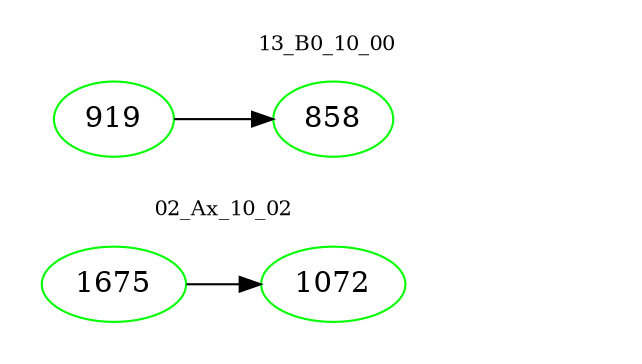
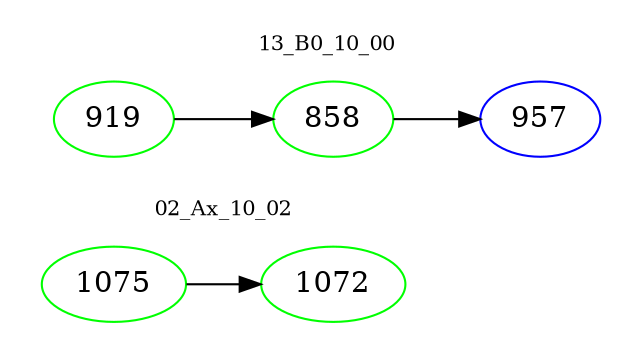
node "957": added
node "1675": label "1675" -> "1075"
